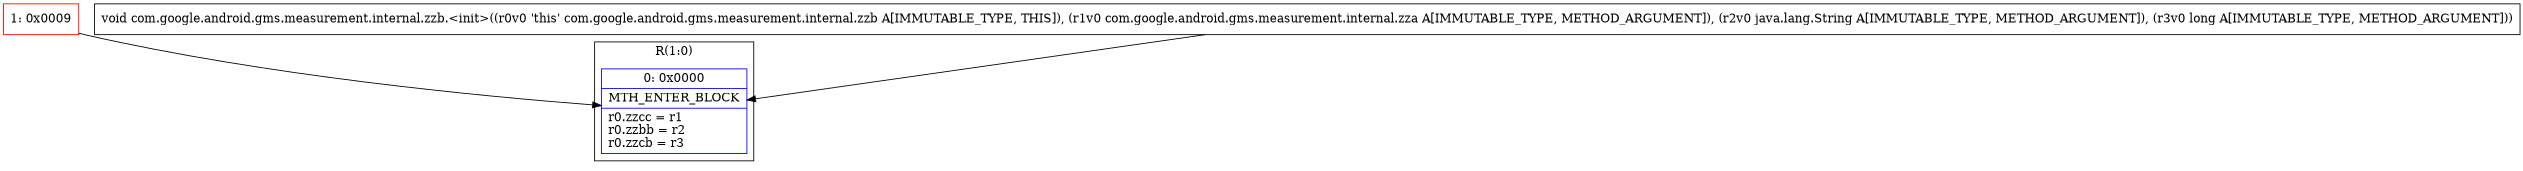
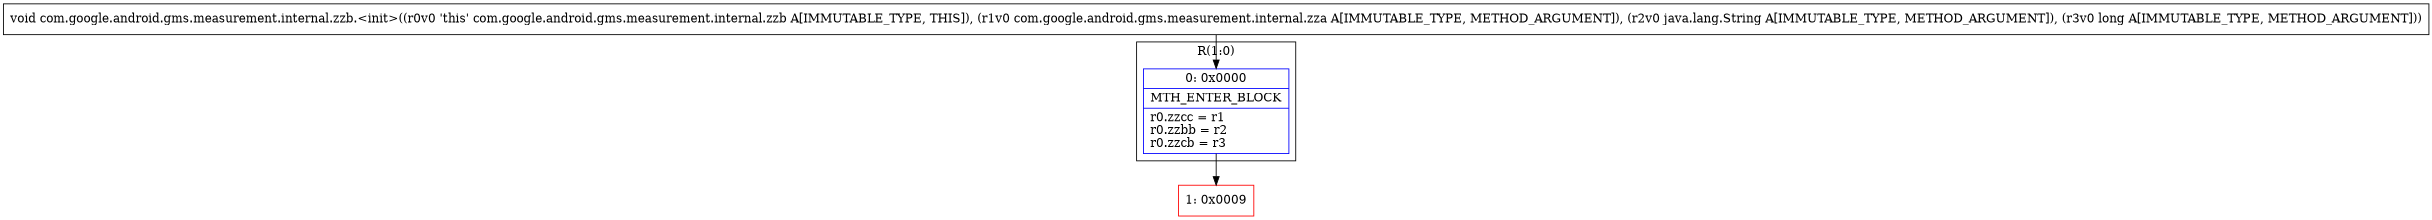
edge "1: 0x0009" -> "0: 0x0000": reversed
